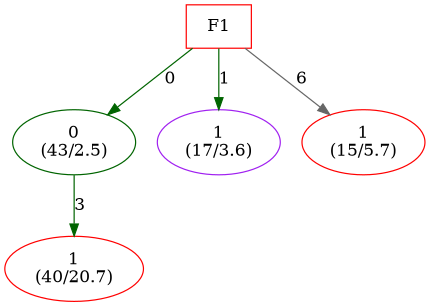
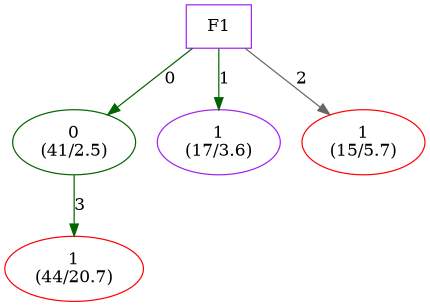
node "F1": color red -> purple
edge "F1" -> "1 (15/5.7)": label "6" -> "2"
node "0 (43/2.5)": label "0 (43/2.5)" -> "0 (41/2.5)"
node "1 (40/20.7)": label "1 (40/20.7)" -> "1 (44/20.7)"
